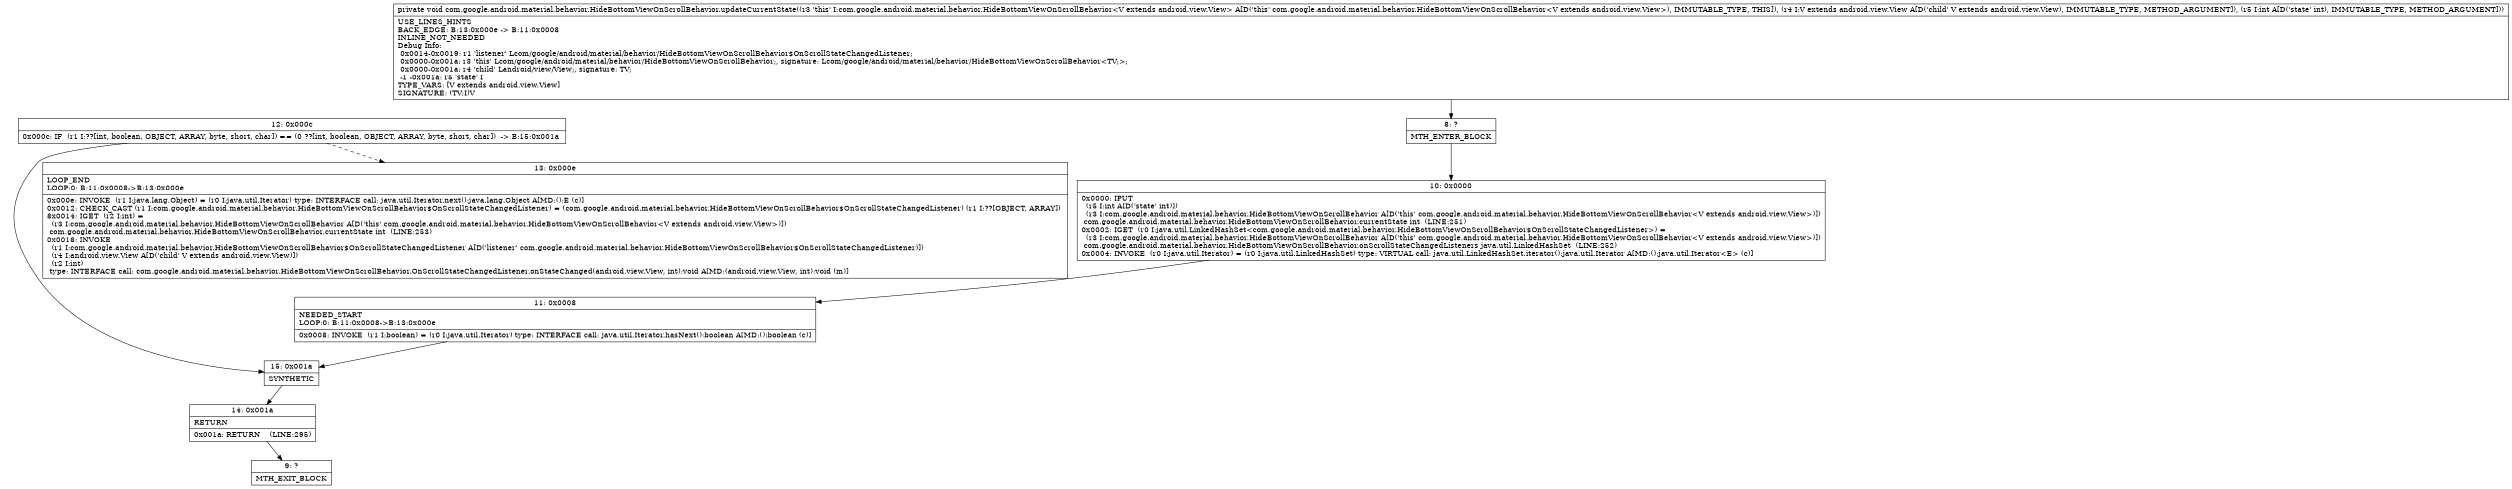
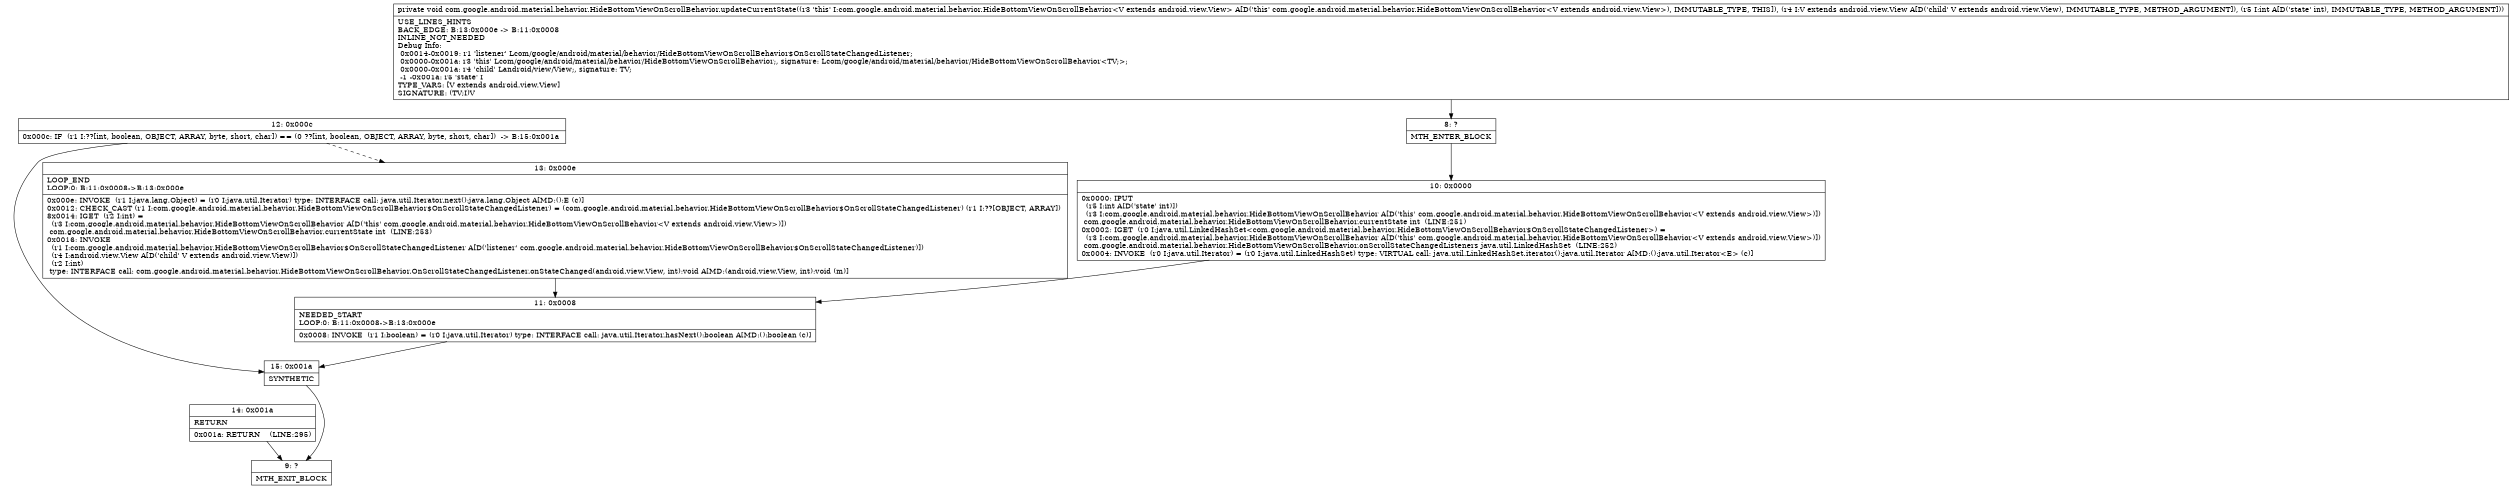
edge "13: 0x000e" -> "11: 0x0008": added
edge "15: 0x001a" -> "14: 0x001a": now "15: 0x001a" -> "9: ?"
